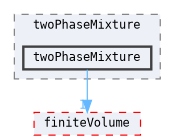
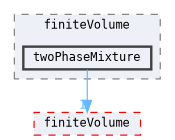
cluster "twoPhaseMixture": label "twoPhaseMixture" -> "finiteVolume"
